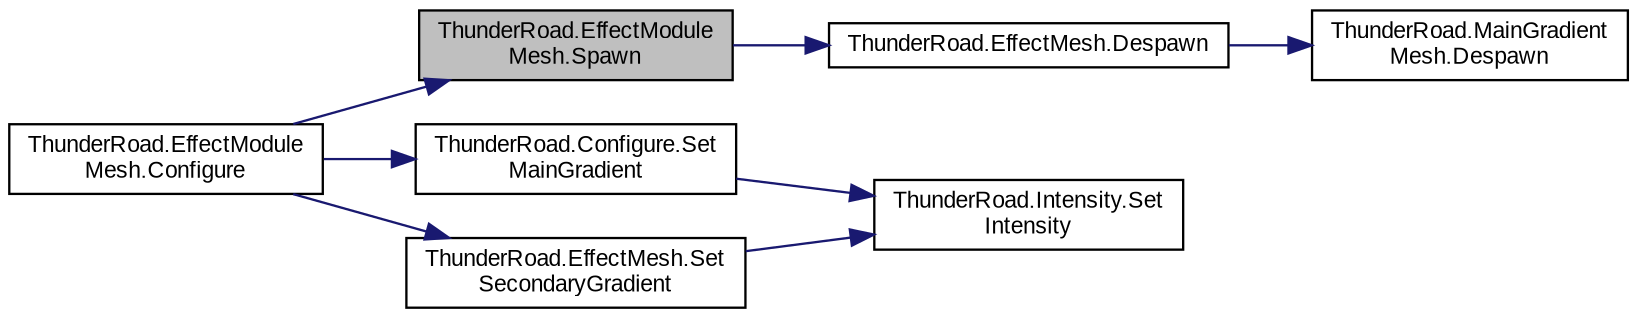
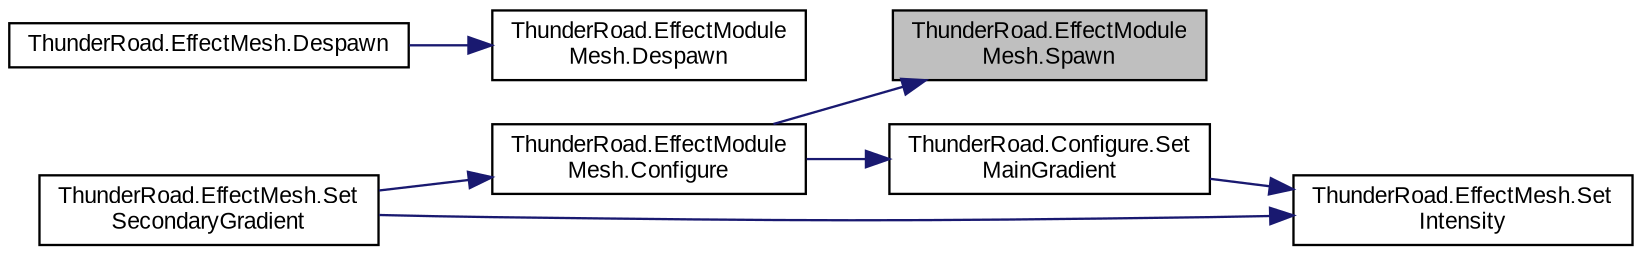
edge "ThunderRoad.EffectModule Mesh.Spawn" -> "ThunderRoad.EffectMesh.Despawn": removed
node "ThunderRoad.MainGradient Mesh.Despawn": label "ThunderRoad.MainGradient Mesh.Despawn" -> "ThunderRoad.EffectModule Mesh.Despawn"
edge "ThunderRoad.EffectModule Mesh.Configure" -> "ThunderRoad.EffectMesh.Set SecondaryGradient": reversed
node "ThunderRoad.Intensity.Set Intensity": label "ThunderRoad.Intensity.Set Intensity" -> "ThunderRoad.EffectMesh.Set Intensity"
